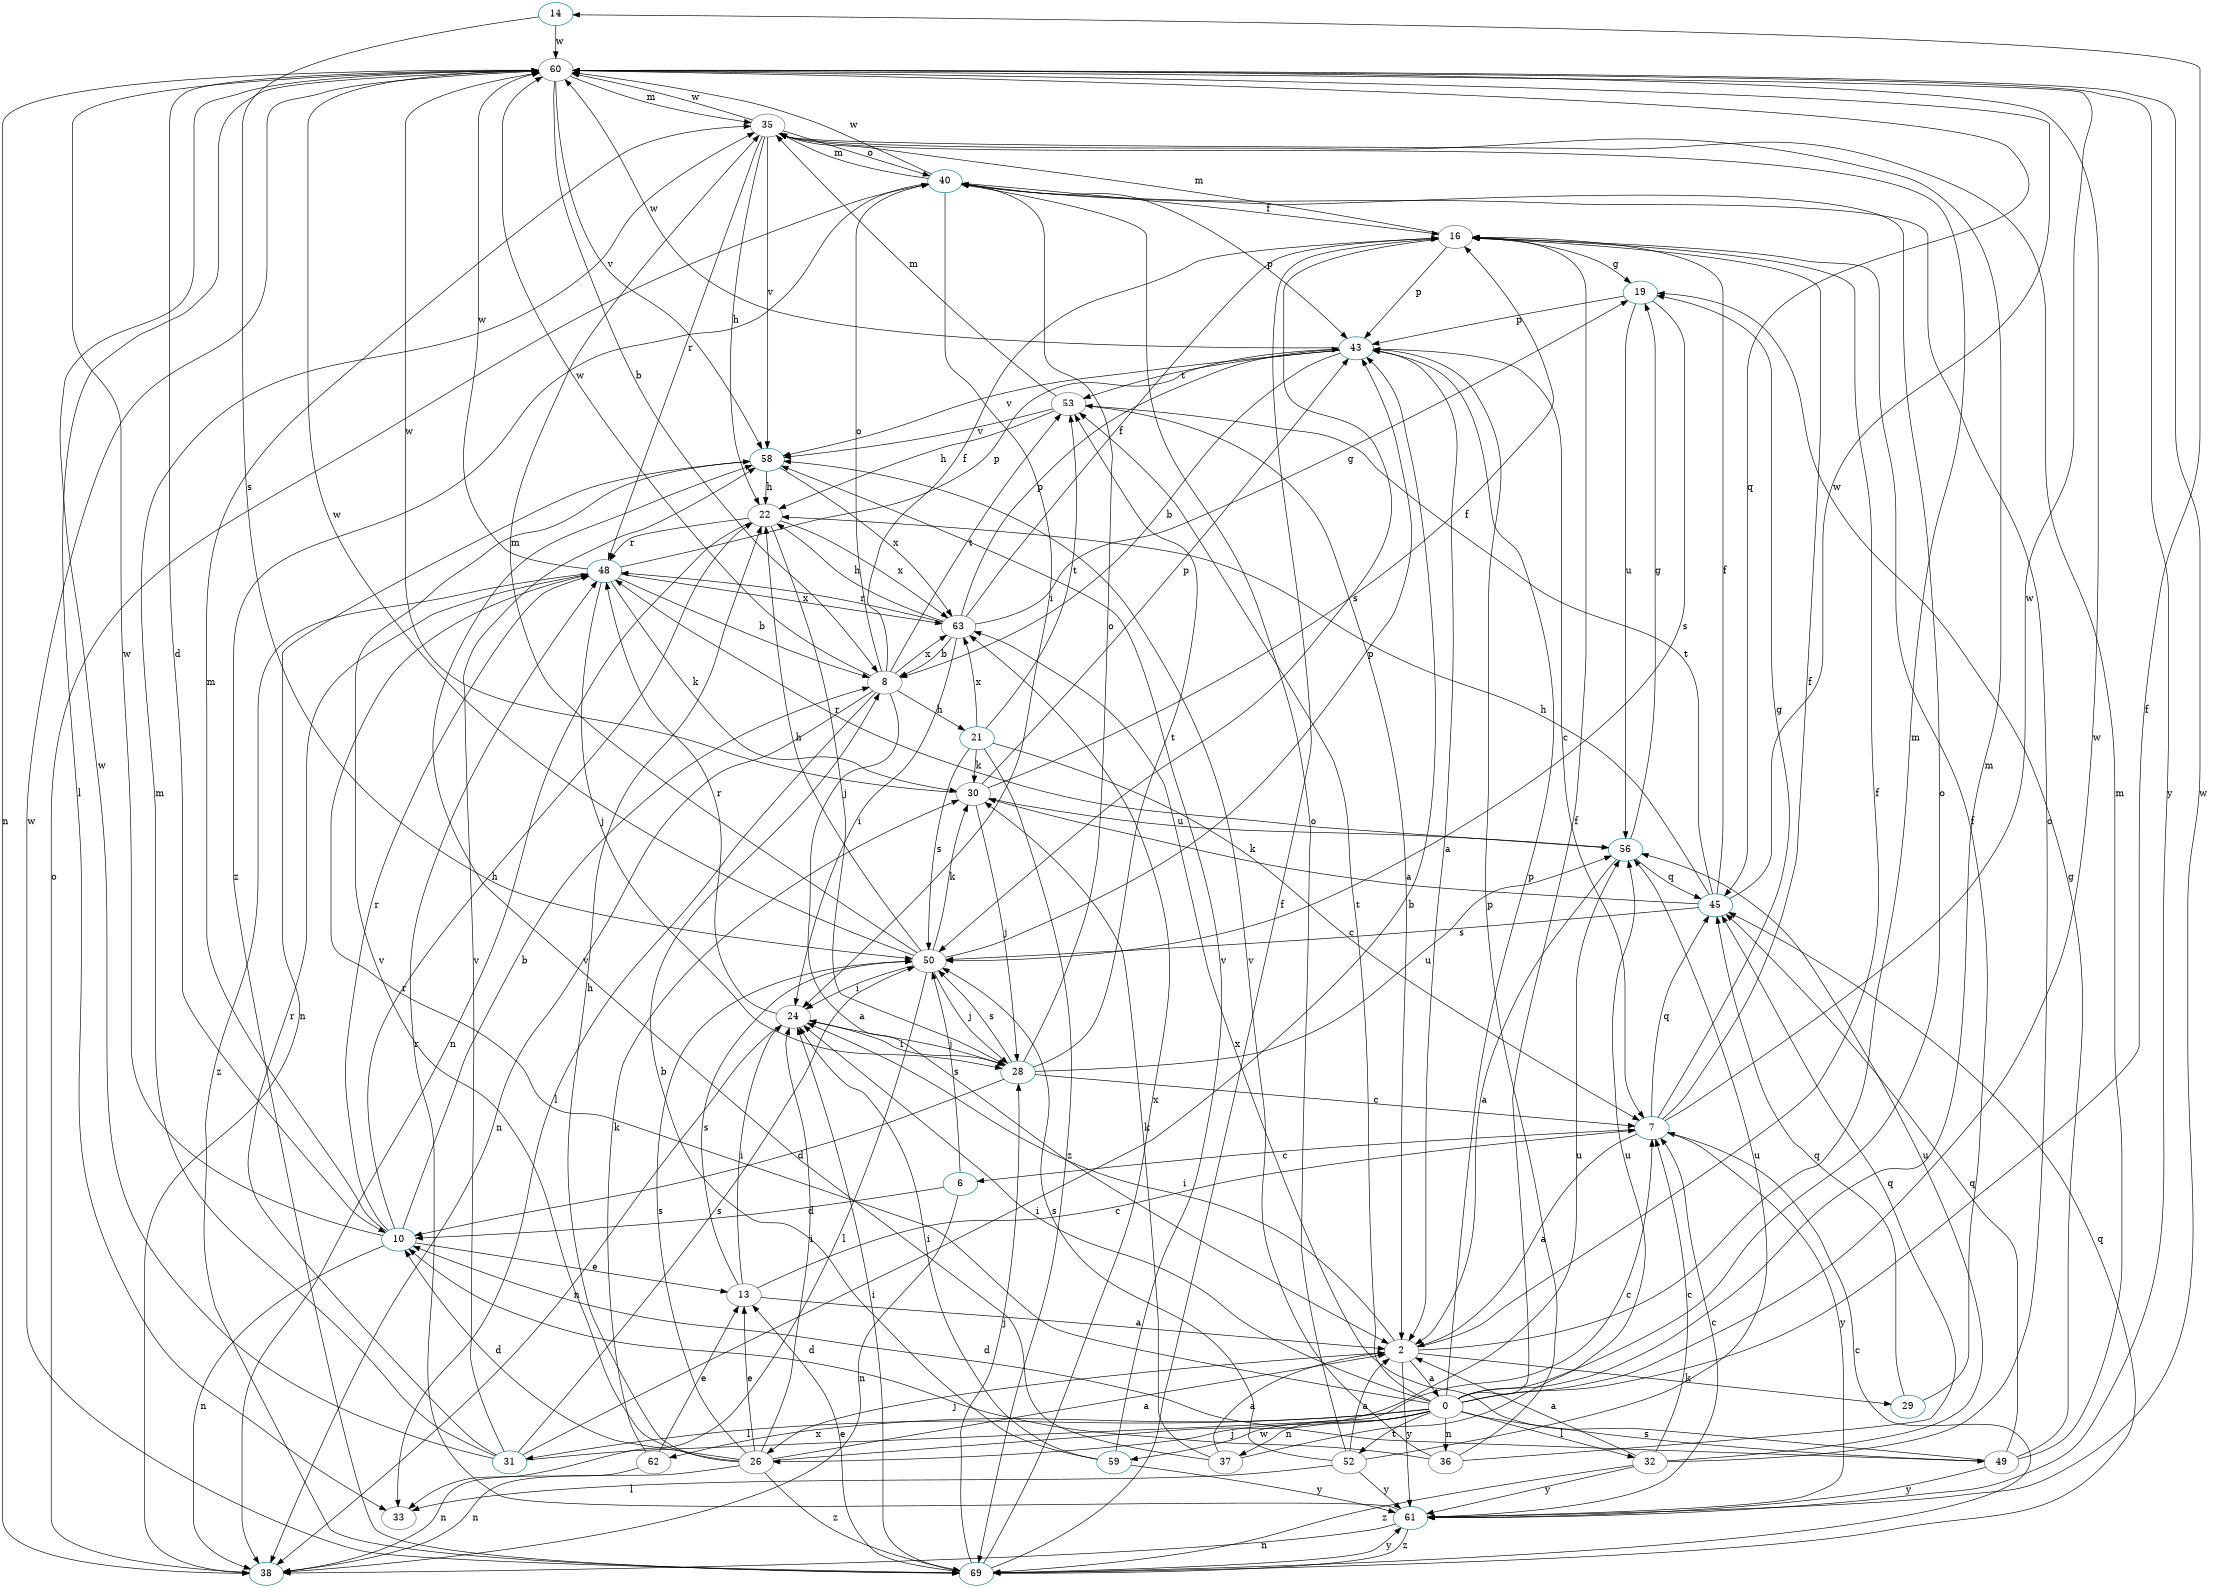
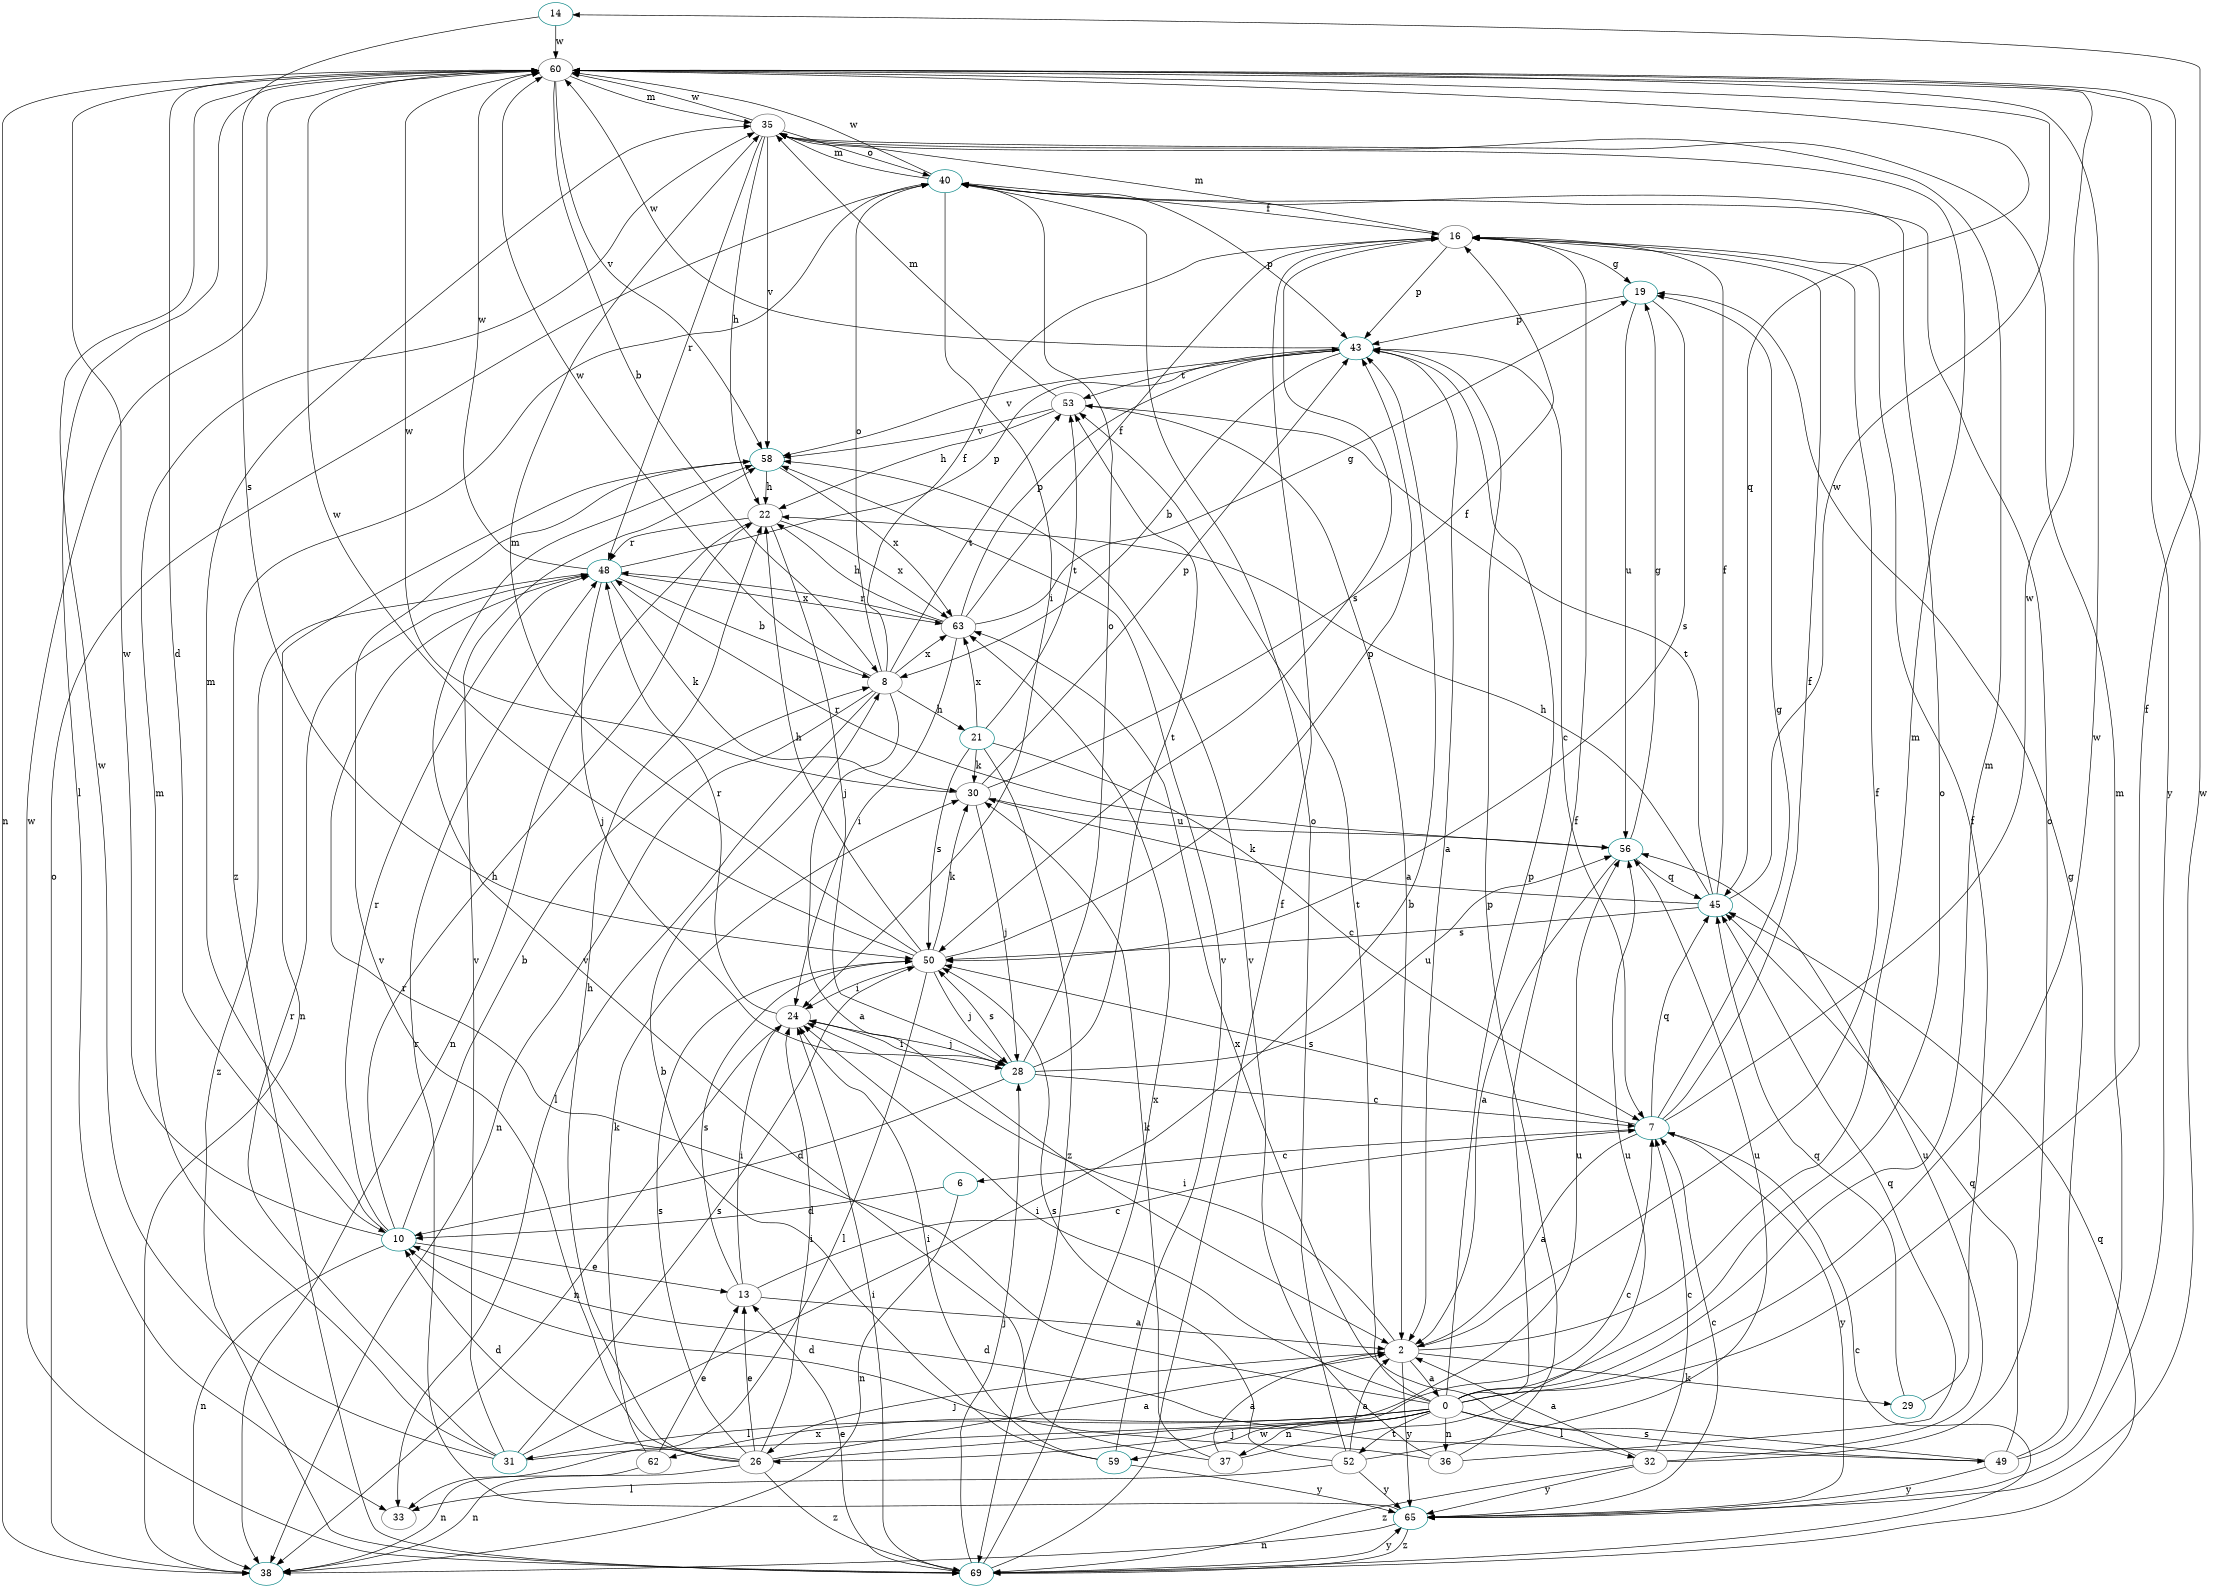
edge "63" -> "8": removed, label "b"
edge "6" -> "50": now "7" -> "50"
node "61": label "61" -> "65"
